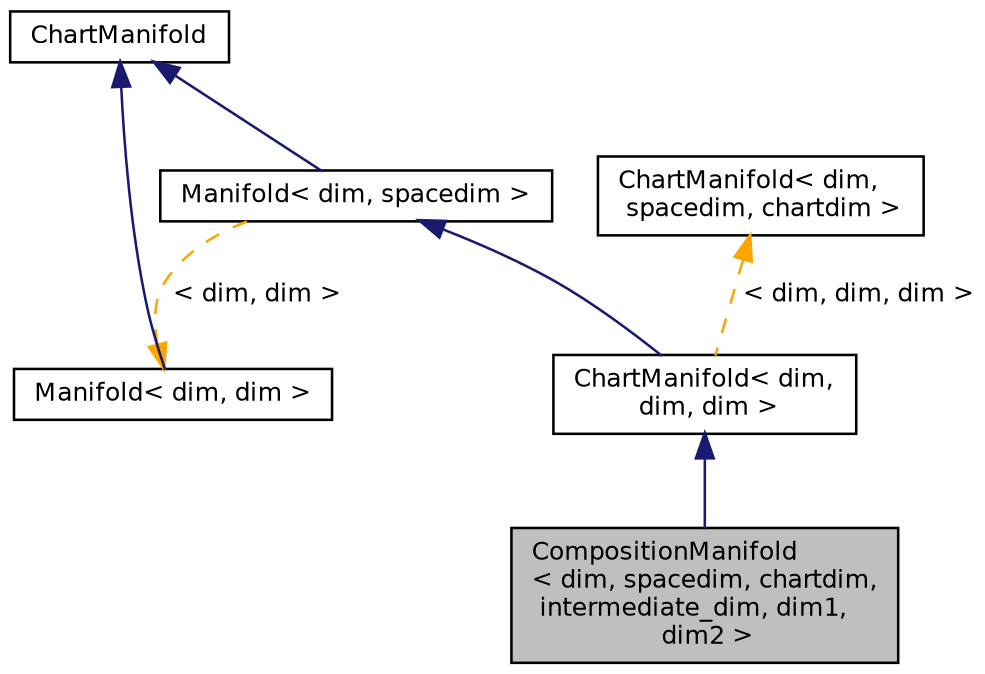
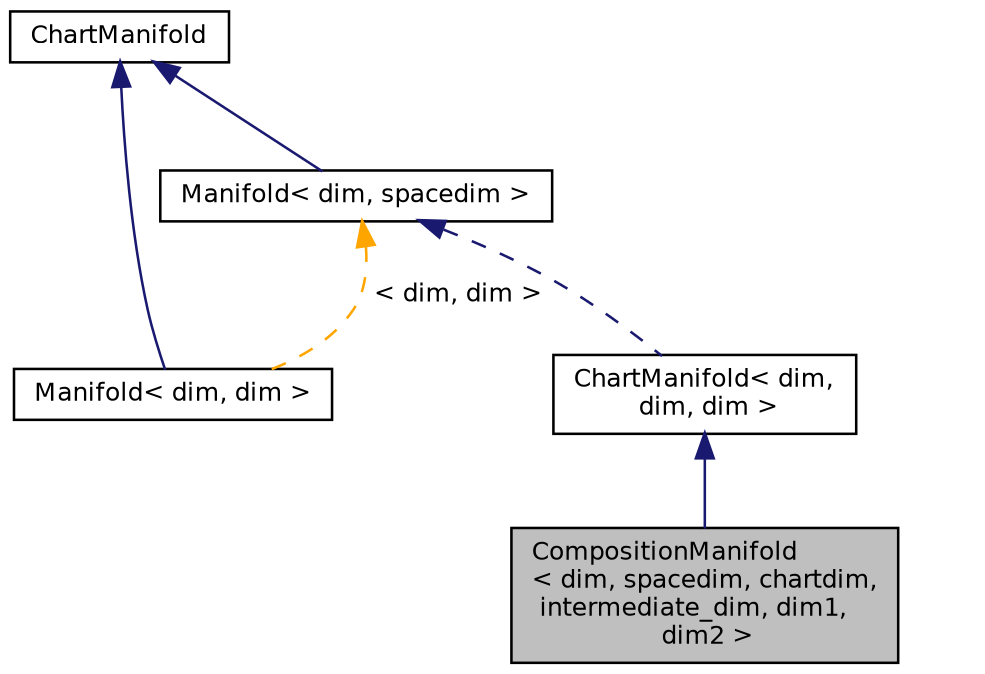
node "ChartManifold< dim, spacedim, chartdim >": removed
edge "Manifold< dim, spacedim >" -> "Manifold< dim, dim >": reversed
edge "ChartManifold< dim, dim, dim >" -> "Manifold< dim, spacedim >": style solid -> dashed
